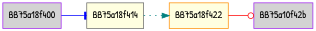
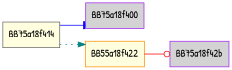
edge "BB75a18f400" -> "BB75a18f414": reversed
node "BB75a18f422": label "BB75a18f422" -> "BB55a18f422"
node "BB75a10f42b": label "BB75a10f42b" -> "BB75a18f42b"
